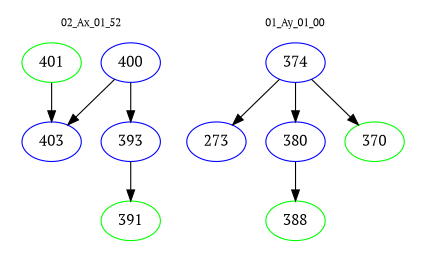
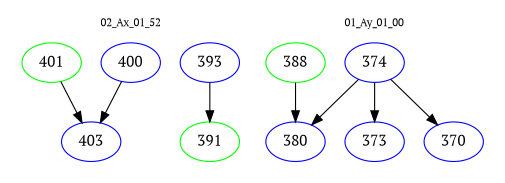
edge "400" -> "393": removed
node "273": label "273" -> "373"
node "370": color green -> blue
edge "380" -> "388": reversed
